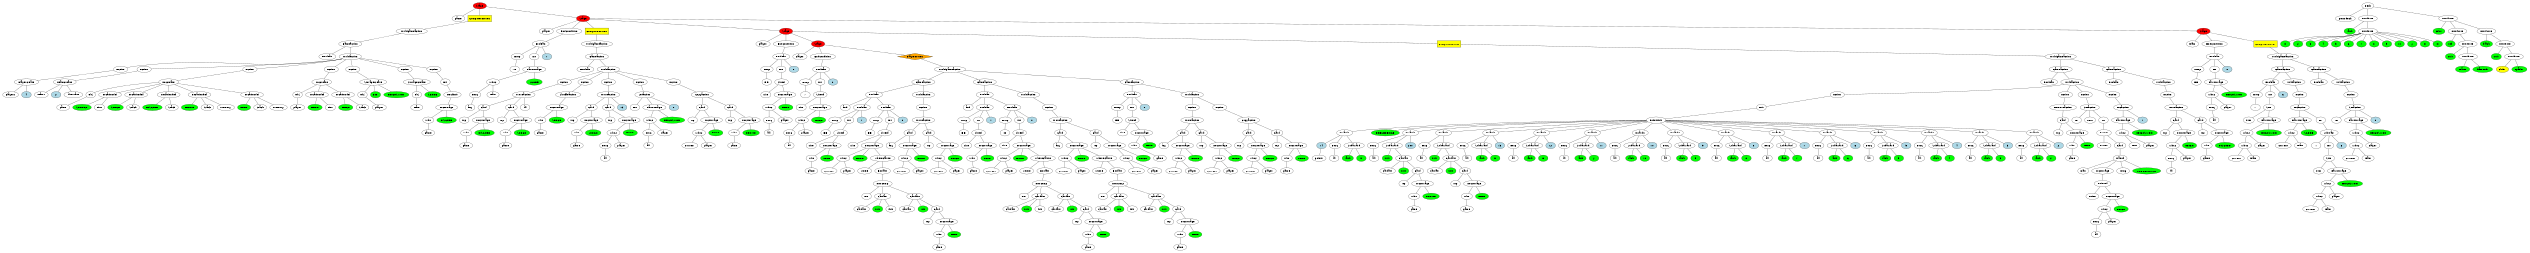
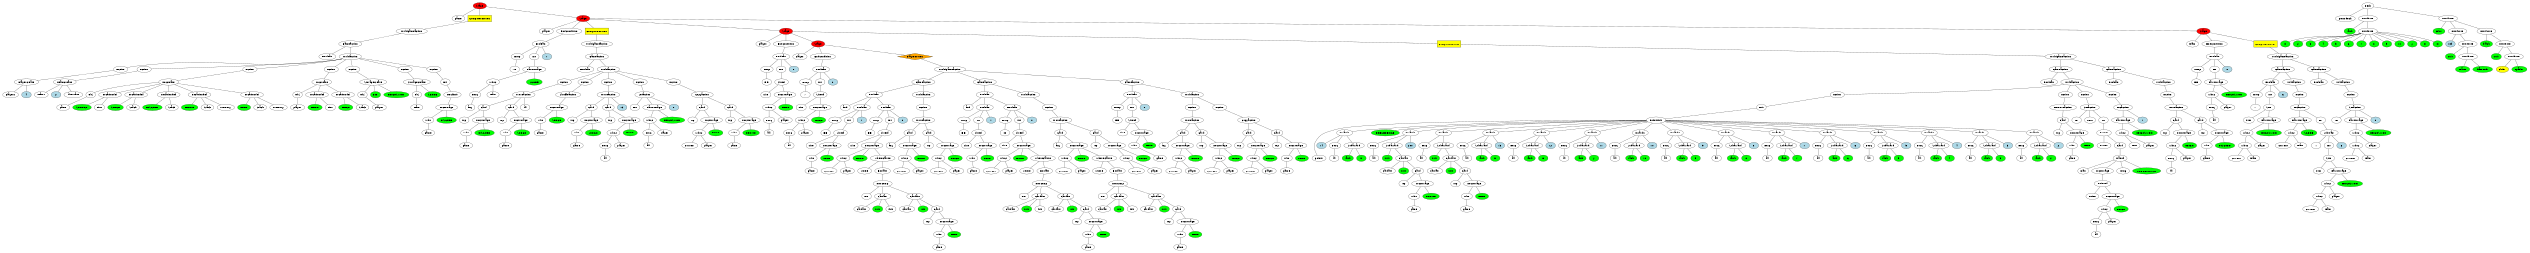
node "red": fillcolor green -> lightblue
edge "14" -- "points": now "Pointsinit" -- "points"
